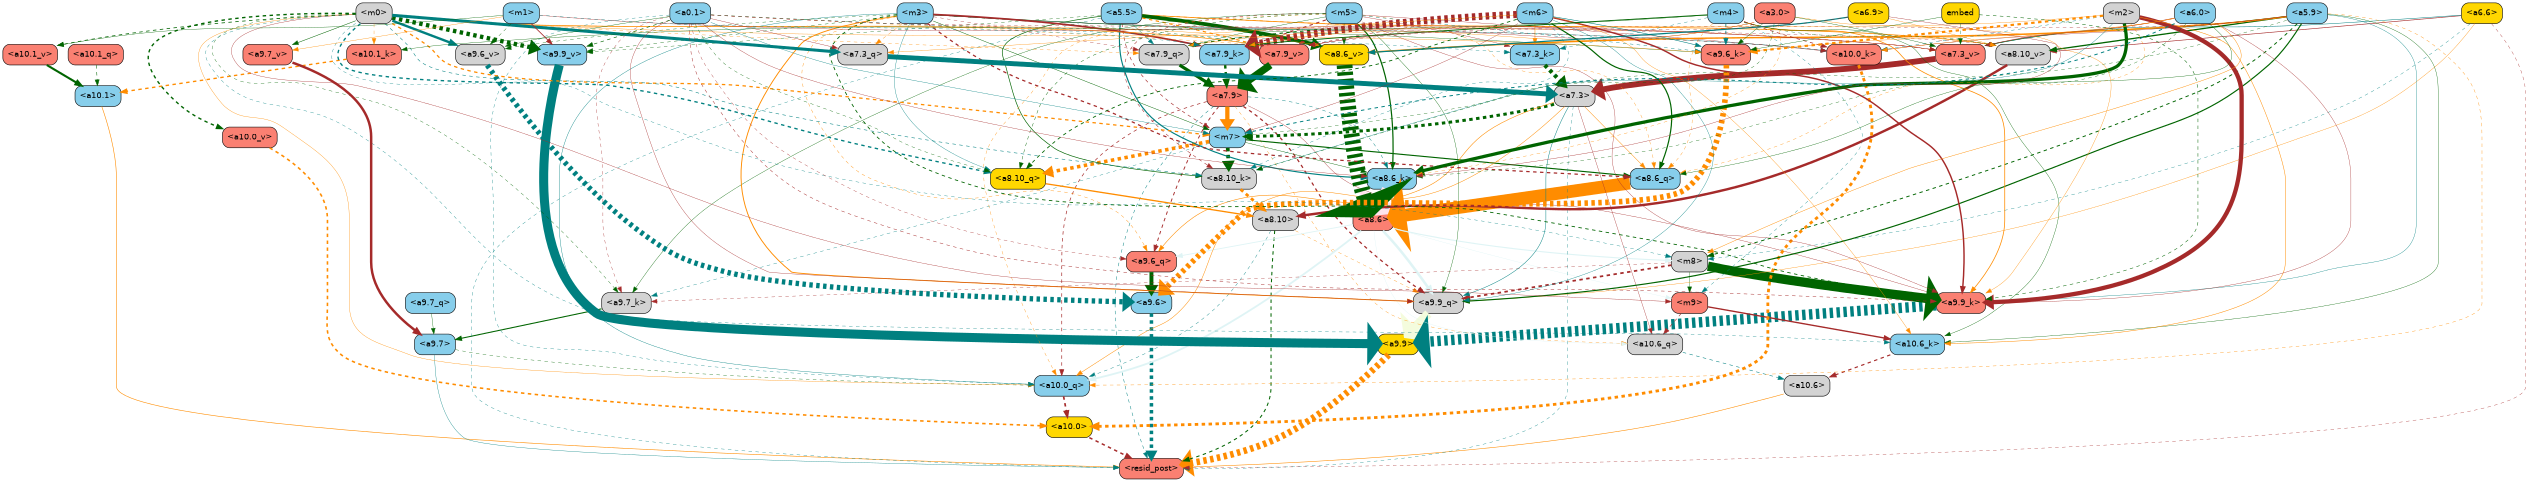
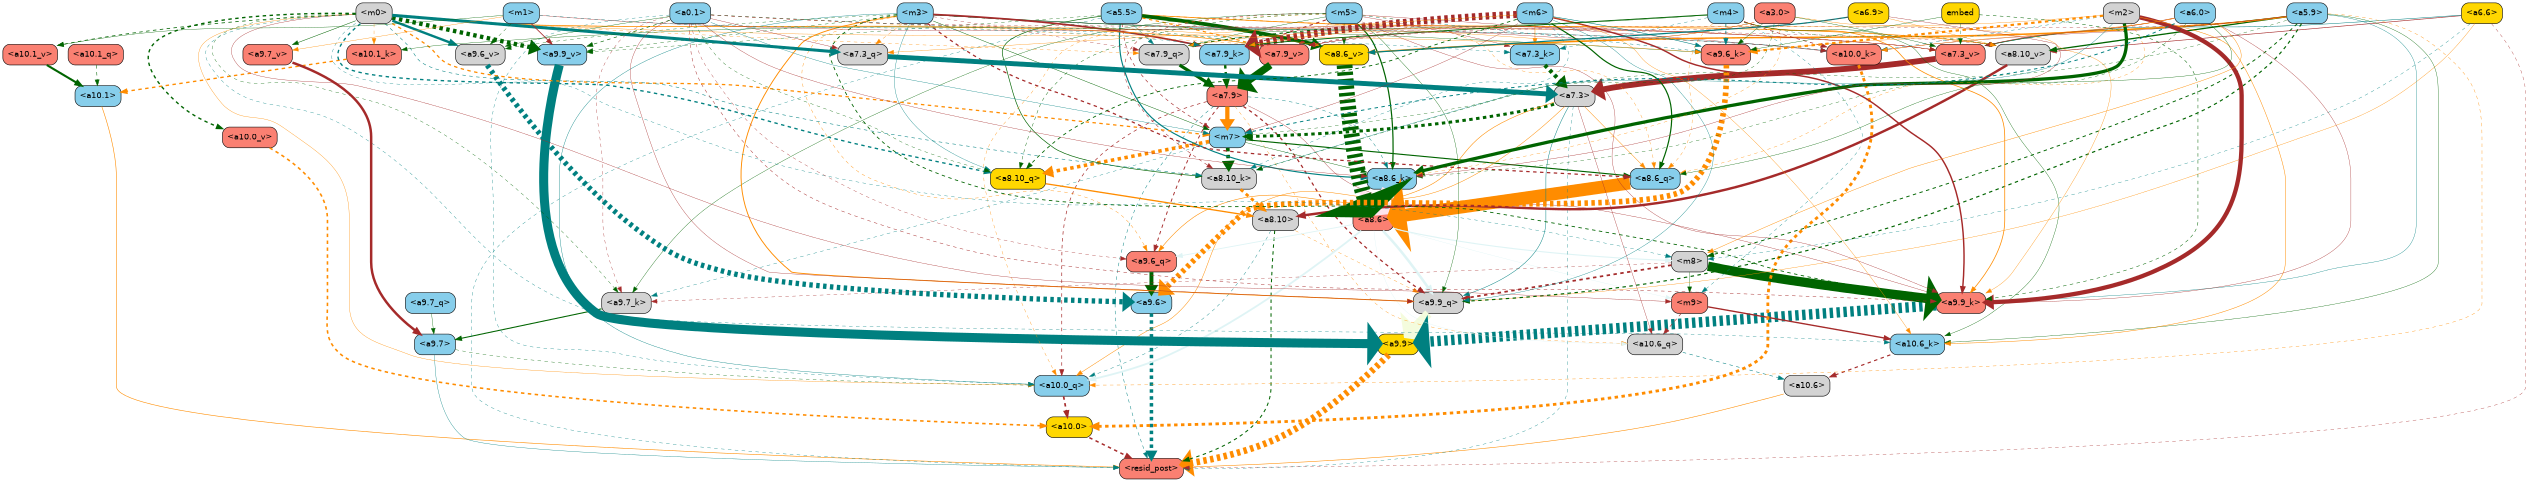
edge "<a5.9>" -> "<a9.9_q>": style bold -> dashed
